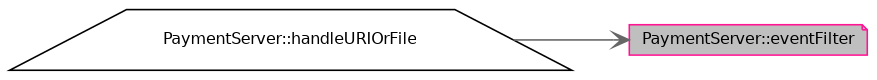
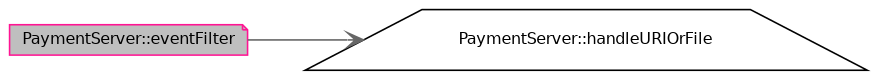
edge "PaymentServer::handleURIOrFile" -> "PaymentServer::eventFilter": reversed
